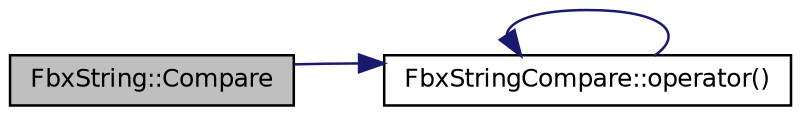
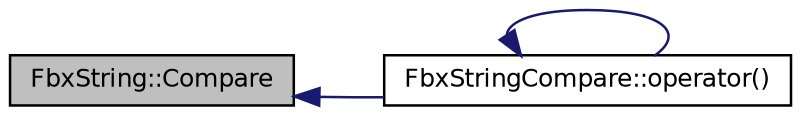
edge "FbxString::Compare" -> "FbxStringCompare::operator()": reversed
